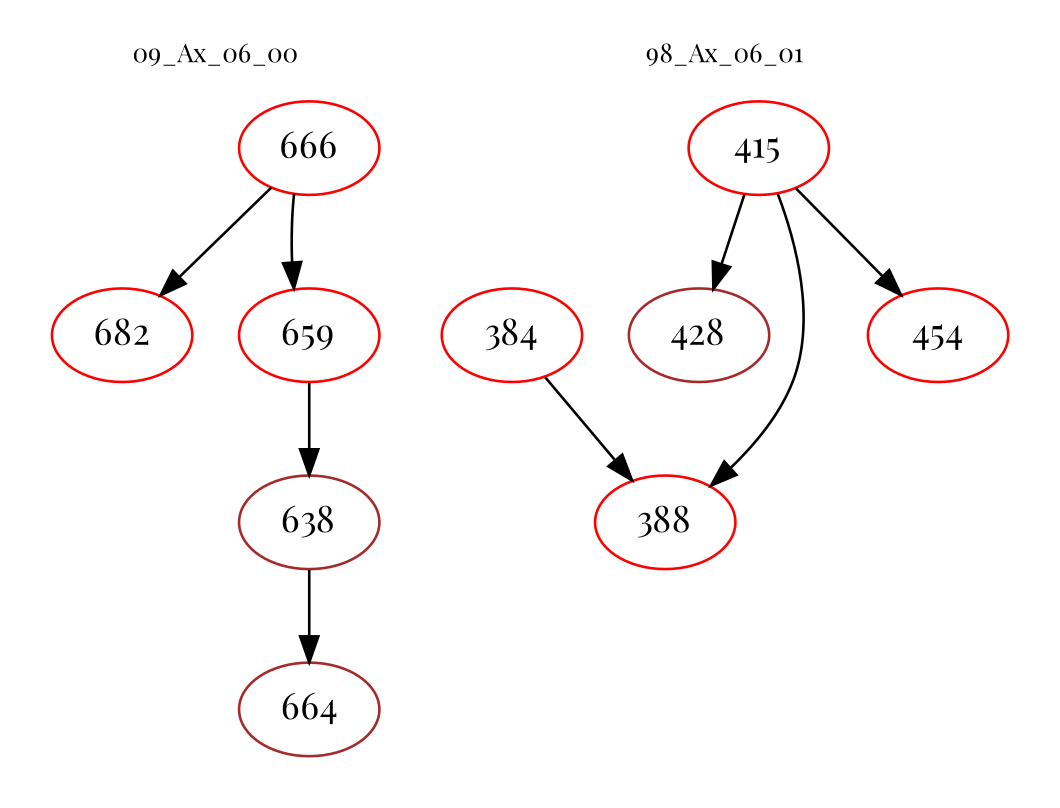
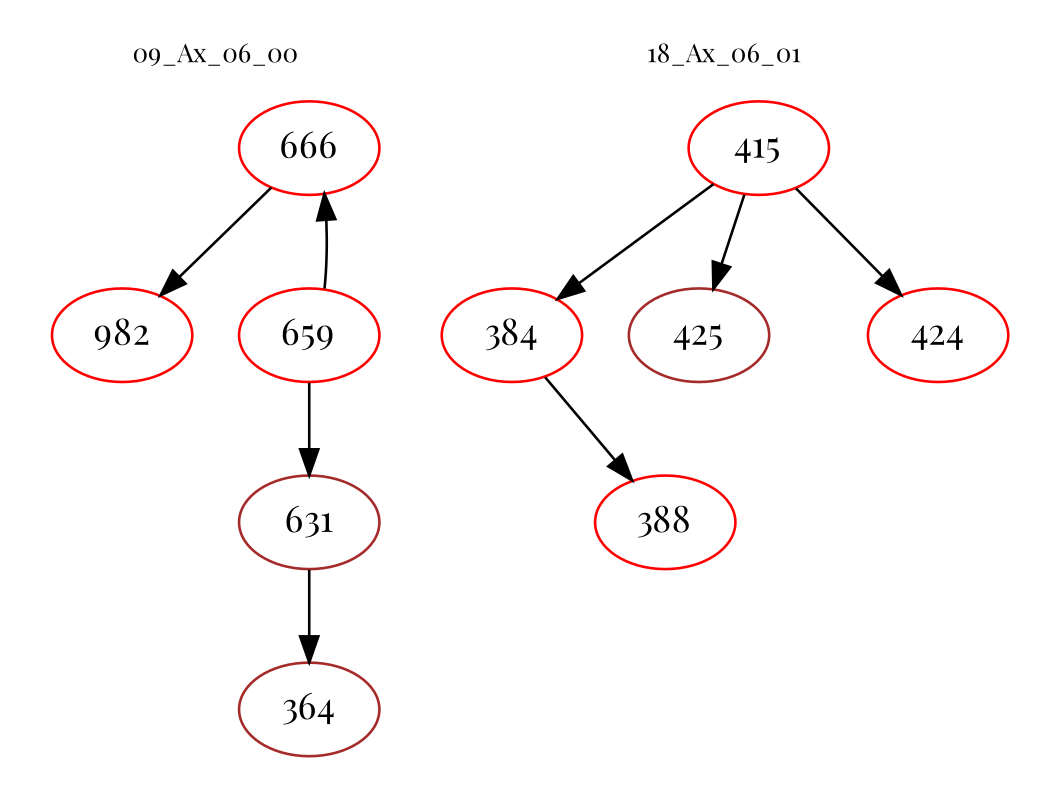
cluster "98_Ax_06_01": label "98_Ax_06_01" -> "18_Ax_06_01"
edge "666" -> "659": reversed
node "682": label "682" -> "982"
node "428": label "428" -> "425"
node "454": label "454" -> "424"
edge "415" -> "388": now "415" -> "384"
node "638": label "638" -> "631"
node "664": label "664" -> "364"
